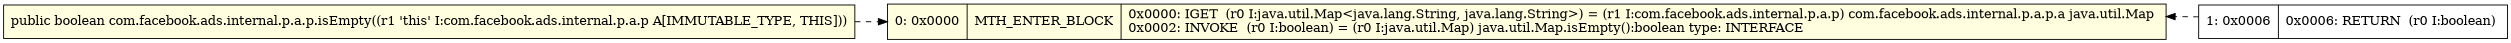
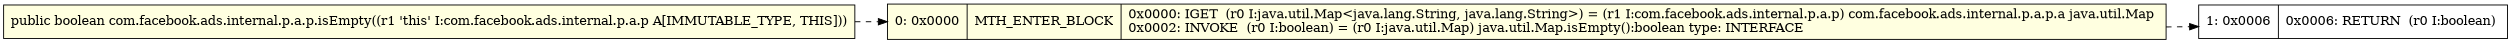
edge "1: 0x0006" -> "0: 0x0000": reversed
